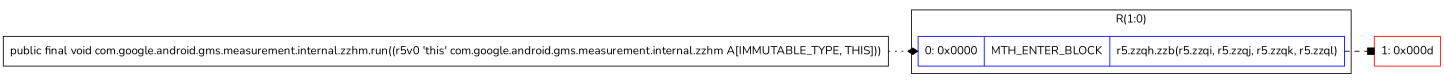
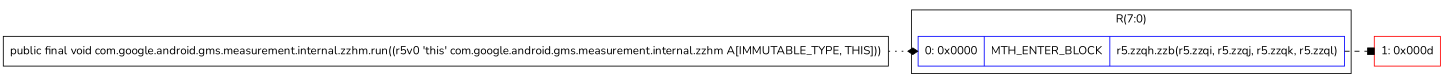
cluster "R(1:0)": label "R(1:0)" -> "R(7:0)"
